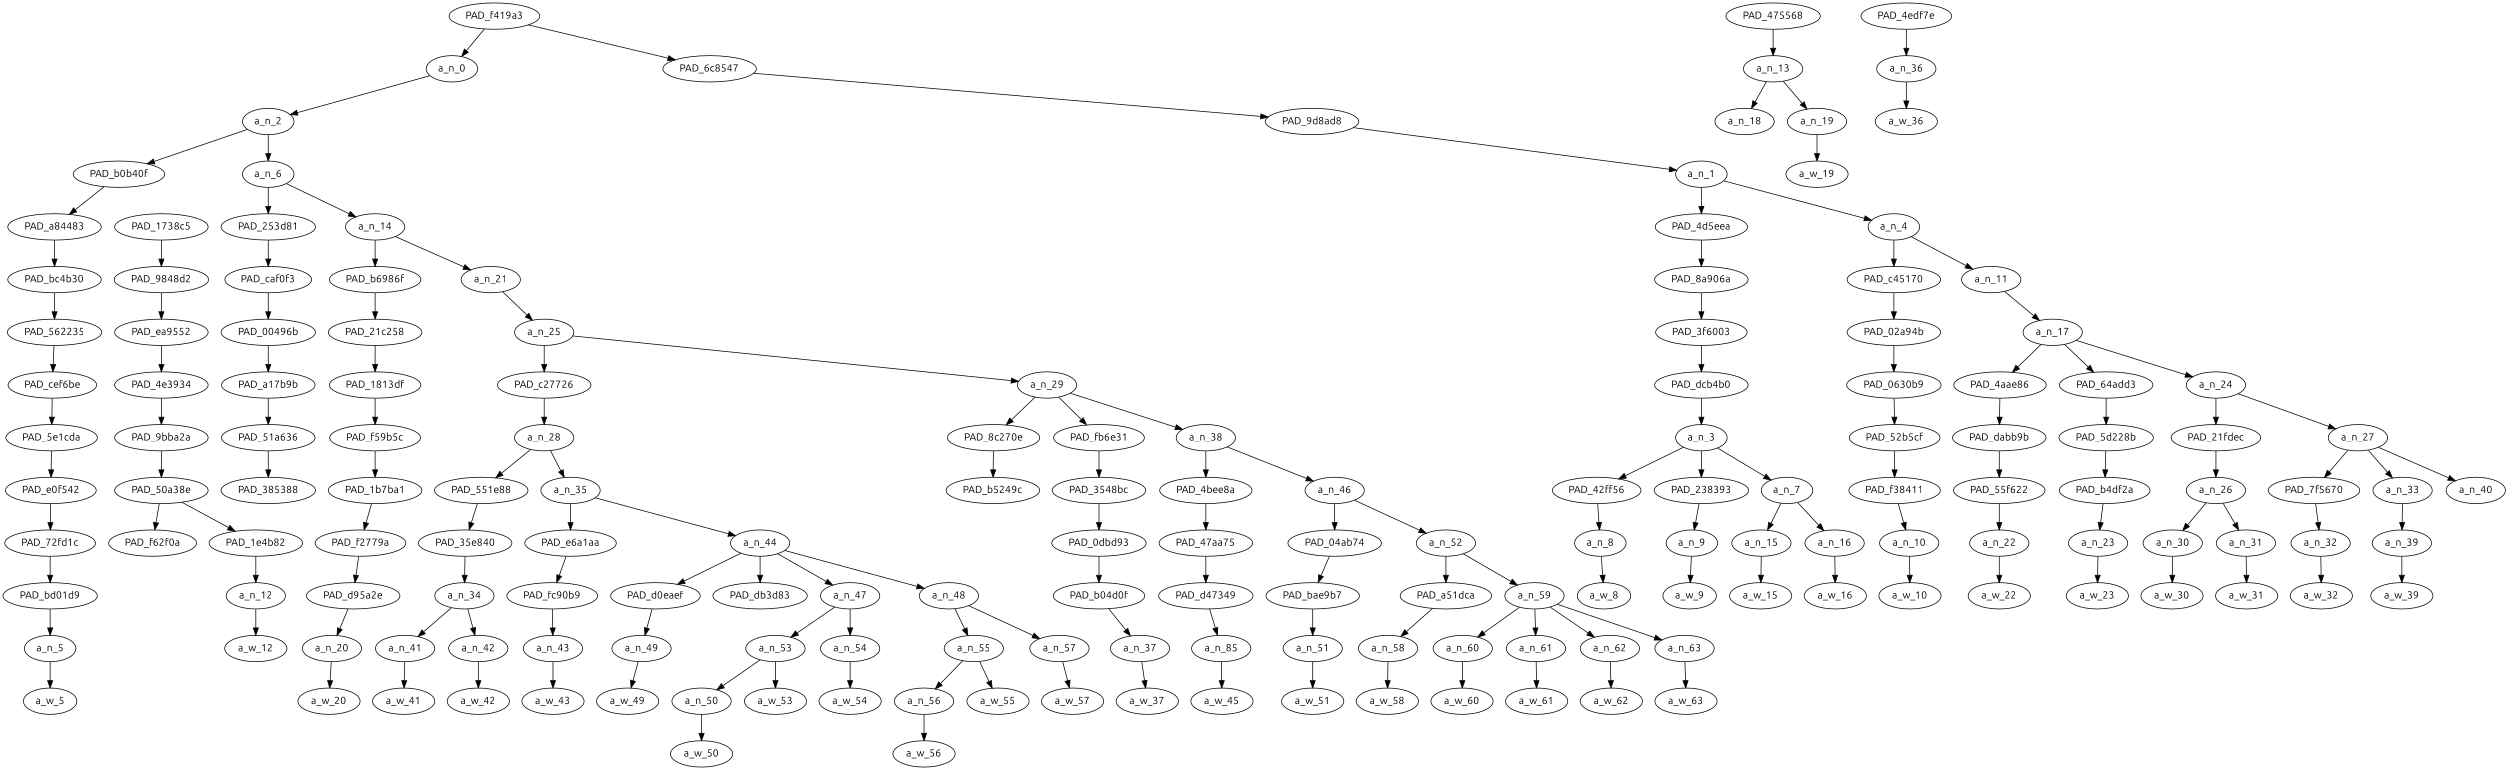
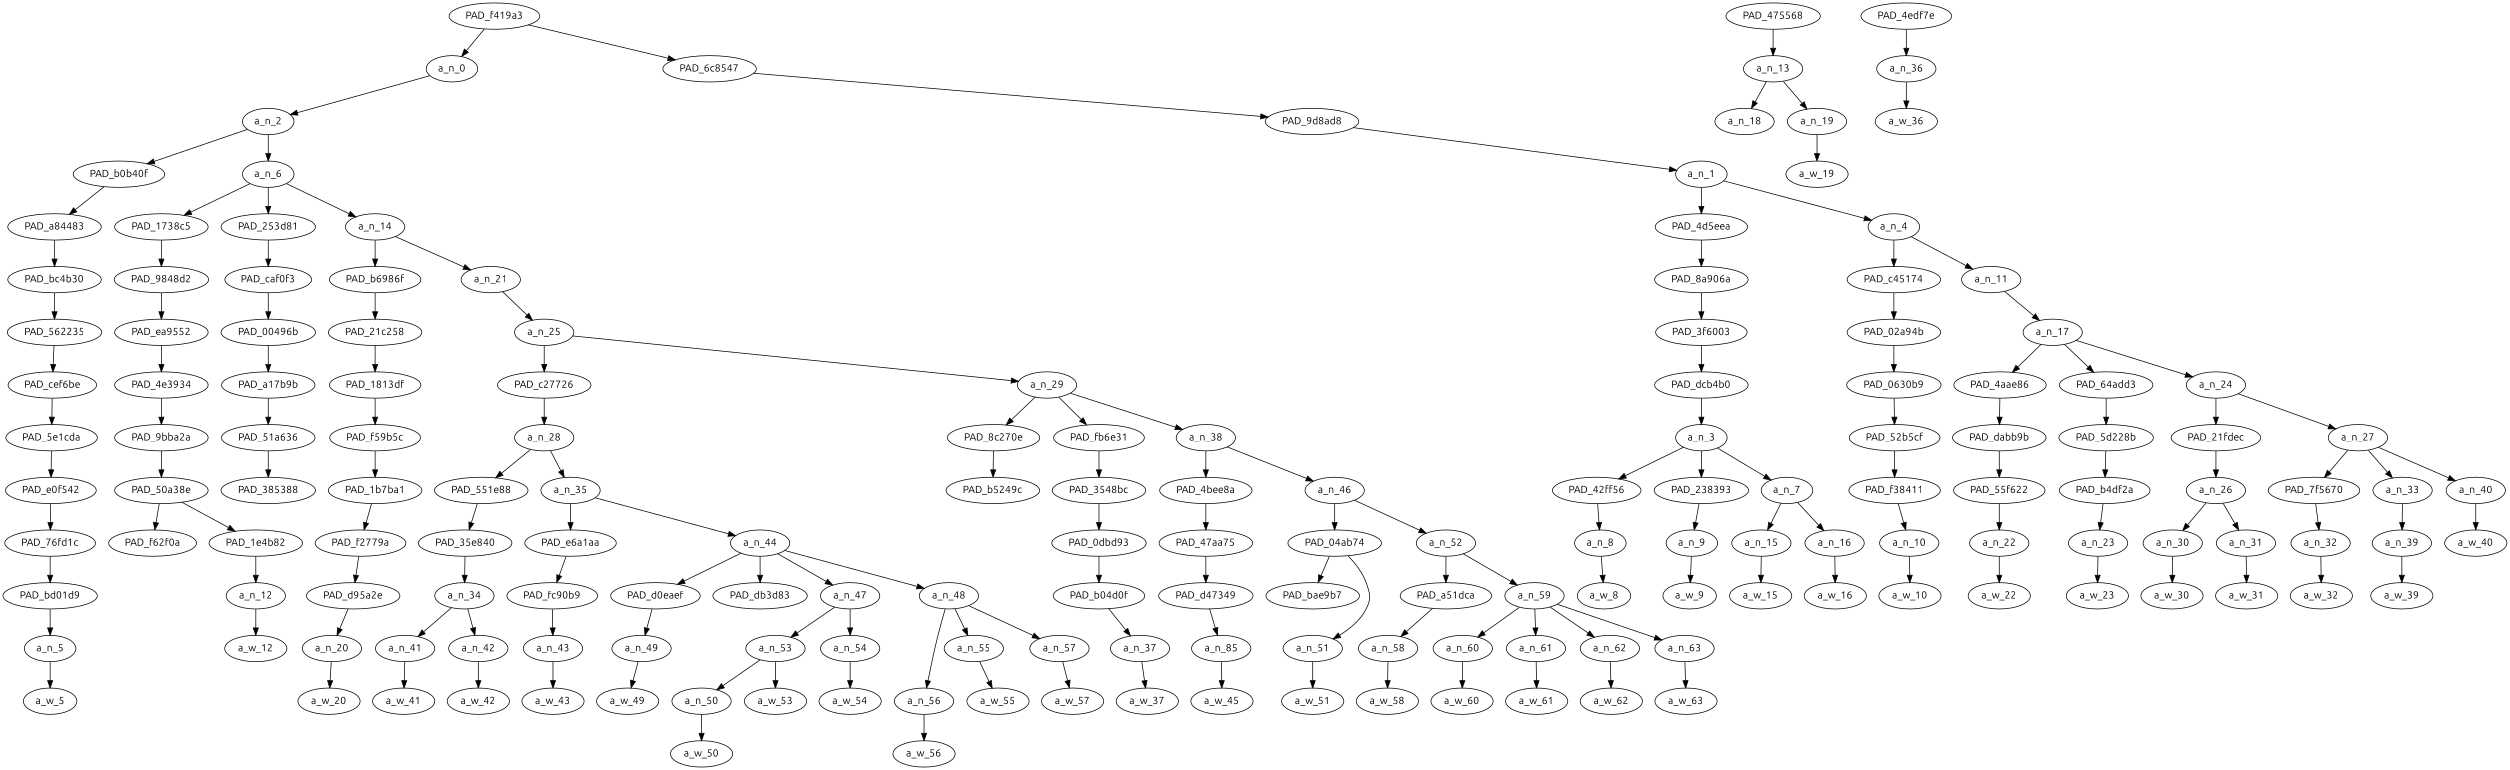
edge "a_n_6" -> "PAD_1738c5": added
node "PAD_c45170": label "PAD_c45170" -> "PAD_c45174"
node "PAD_72fd1c": label "PAD_72fd1c" -> "PAD_76fd1c"
node "a_w_40": added
edge "PAD_bae9b7" -> "a_n_51": now "PAD_04ab74" -> "a_n_51"
edge "a_n_55" -> "a_n_56": now "a_n_48" -> "a_n_56"
